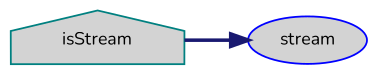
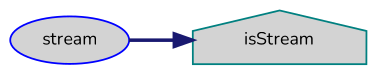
edge "isStream" -> "stream": reversed
